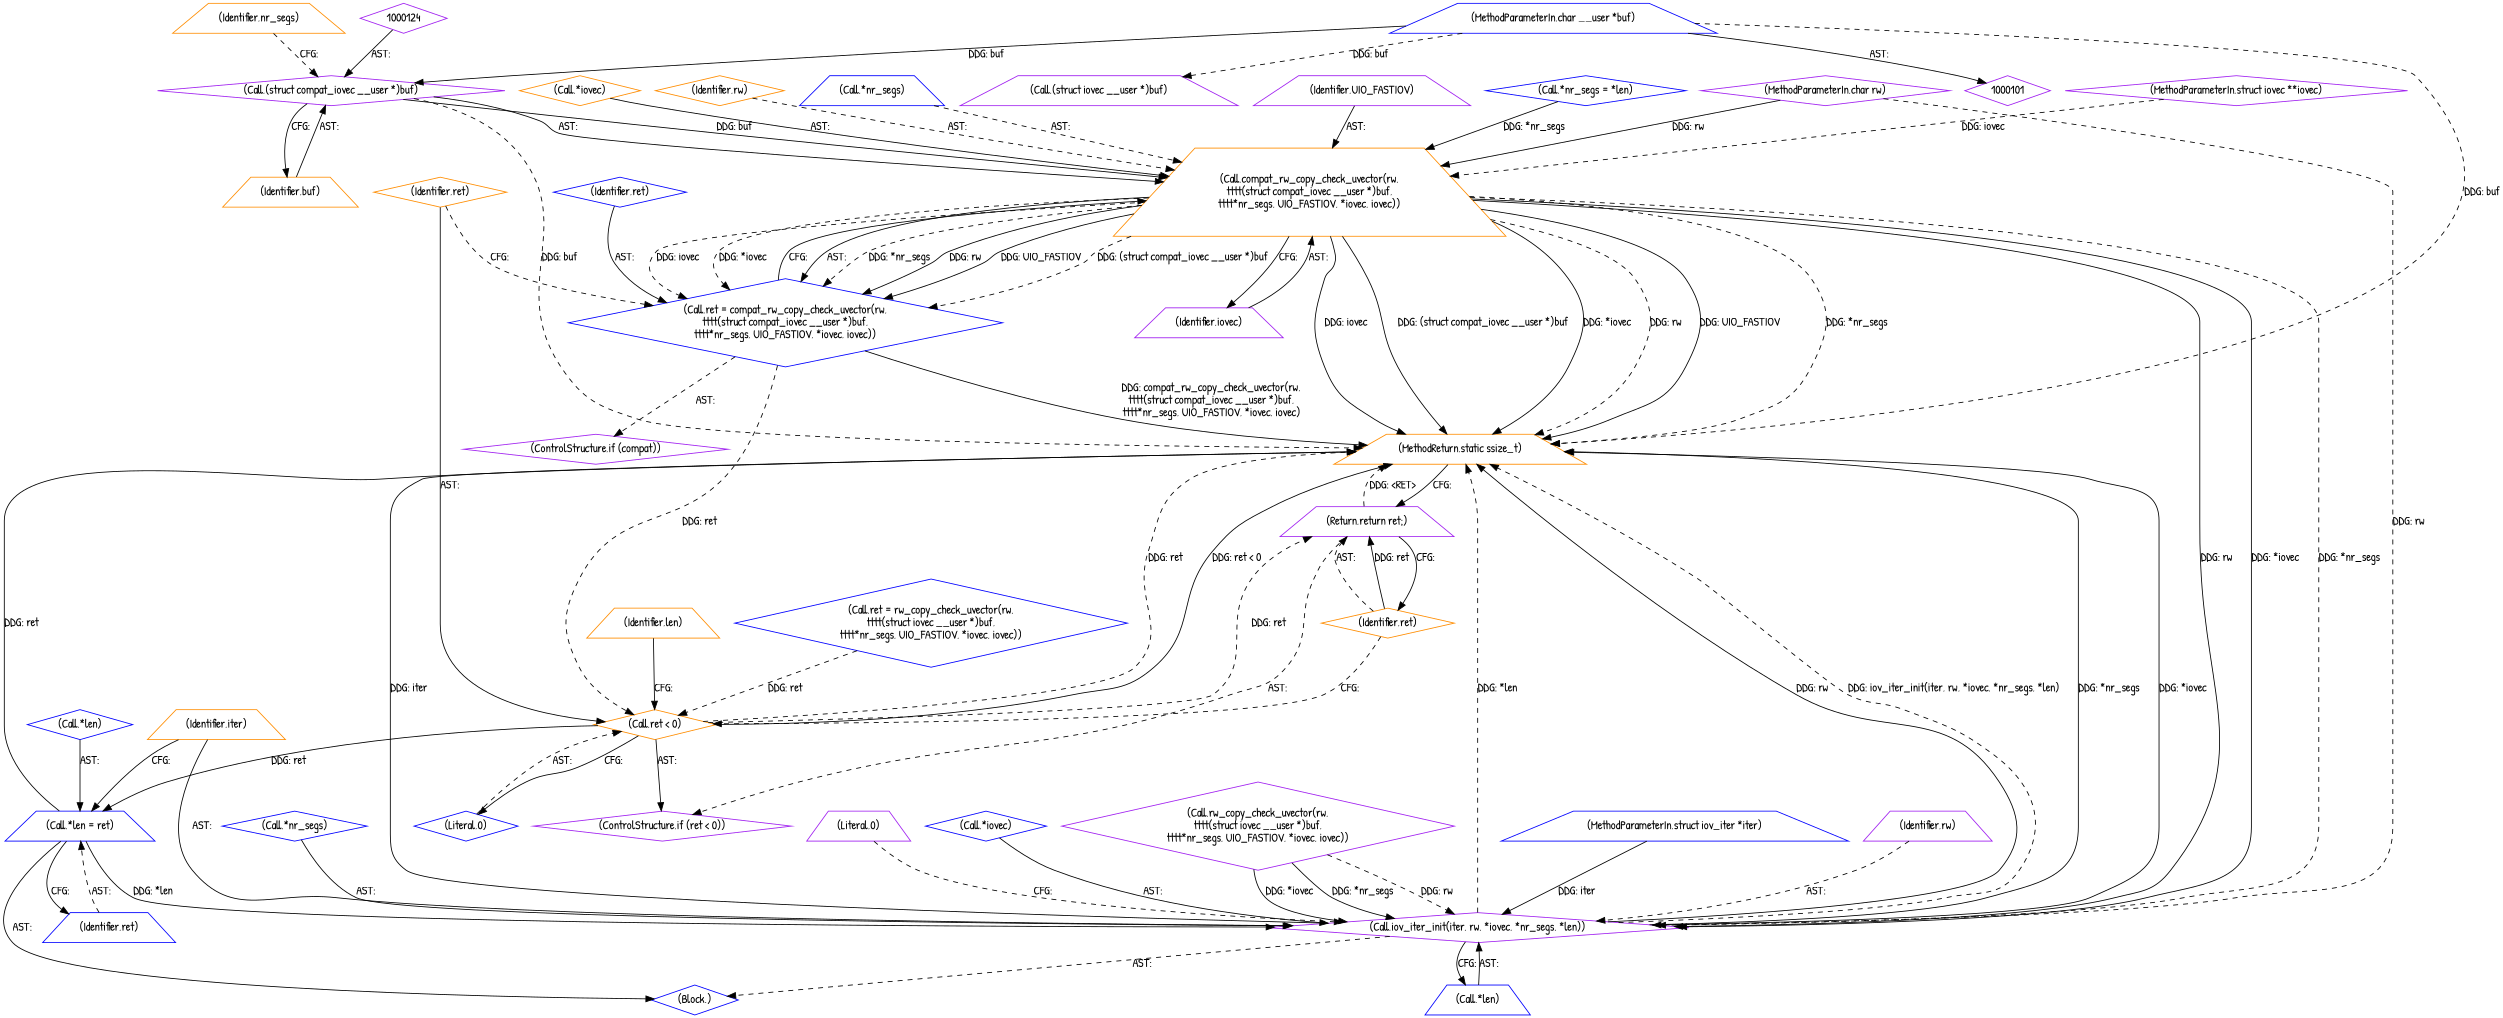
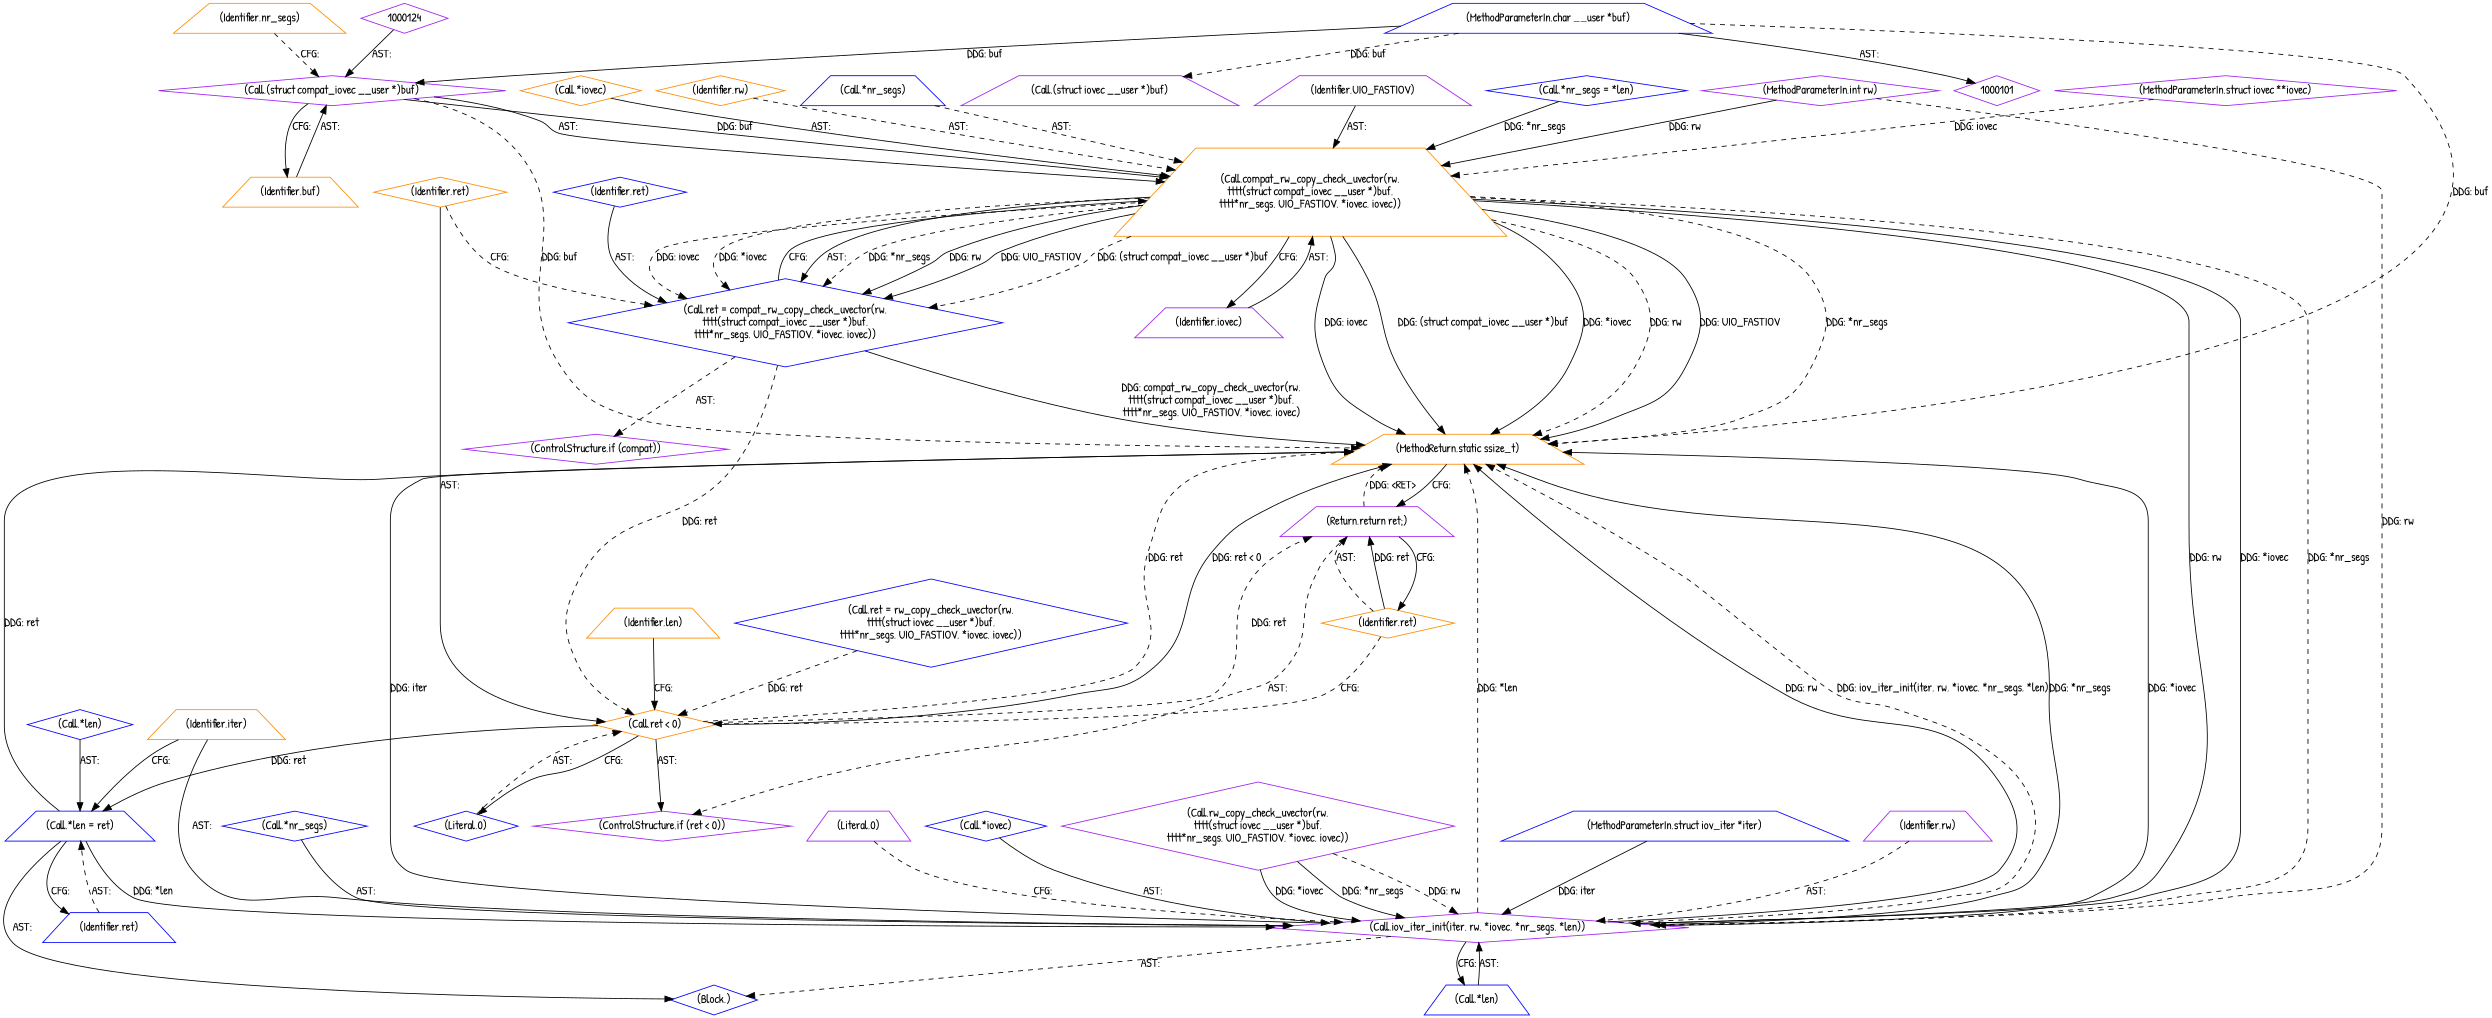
node "(MethodParameterIn,char rw)": label "(MethodParameterIn,char rw)" -> "(MethodParameterIn,int rw)"
